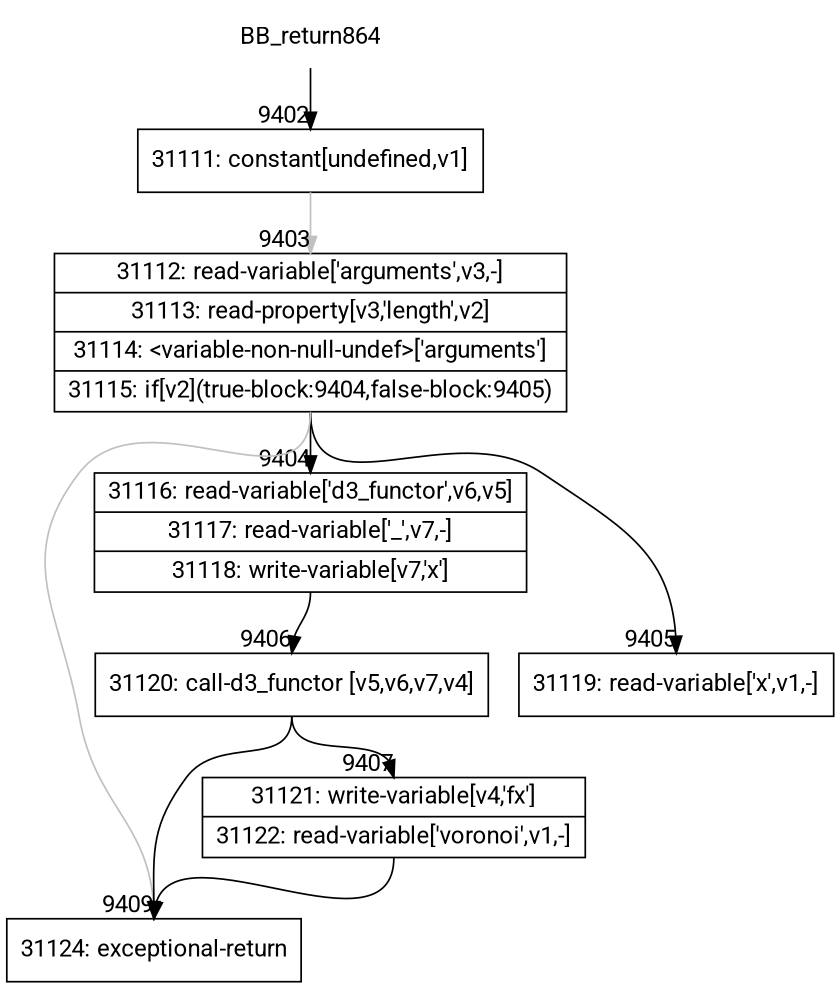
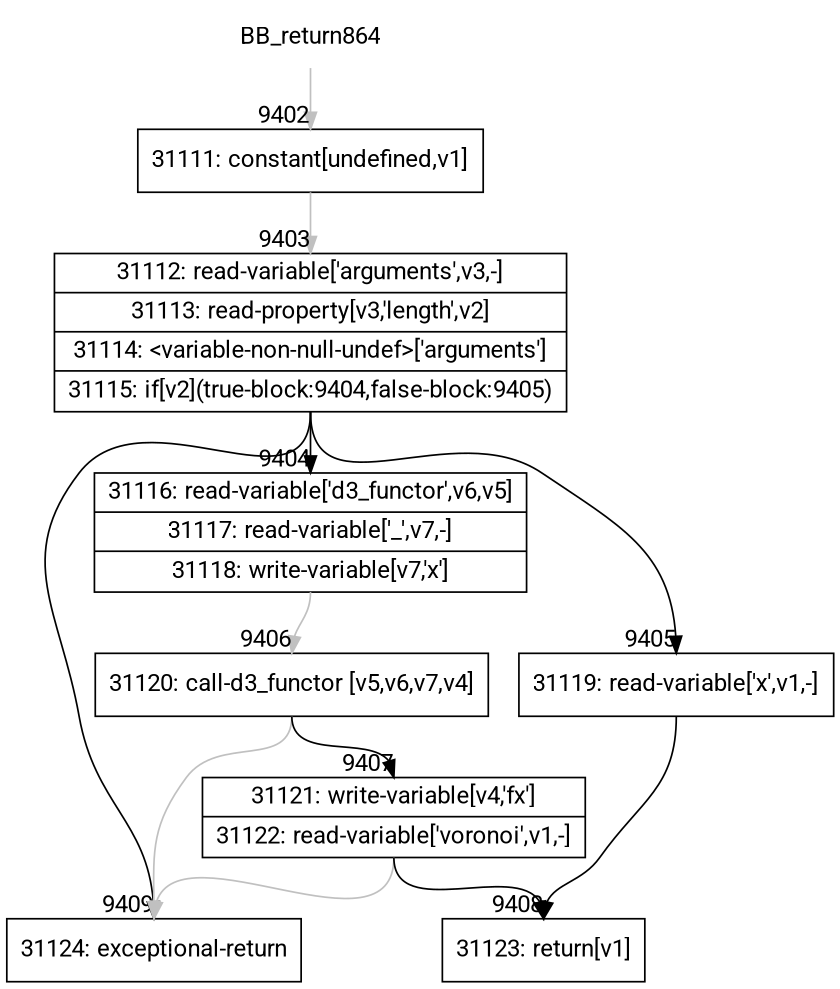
edge "BB_return864" -> "31111: constant[undefined,v1]": color black -> gray
edge "31112: read-variable['arguments',v3,-]" -> "31124: exceptional-return": color gray -> black
edge "31116: read-variable['d3_functor',v6,v5]" -> "31120: call-d3_functor [v5,v6,v7,v4]": color black -> gray
edge "31120: call-d3_functor [v5,v6,v7,v4]" -> "31124: exceptional-return": color black -> gray
edge "31121: write-variable[v4,'fx']" -> "31124: exceptional-return": color black -> gray
node "31123: return[v1]": added
